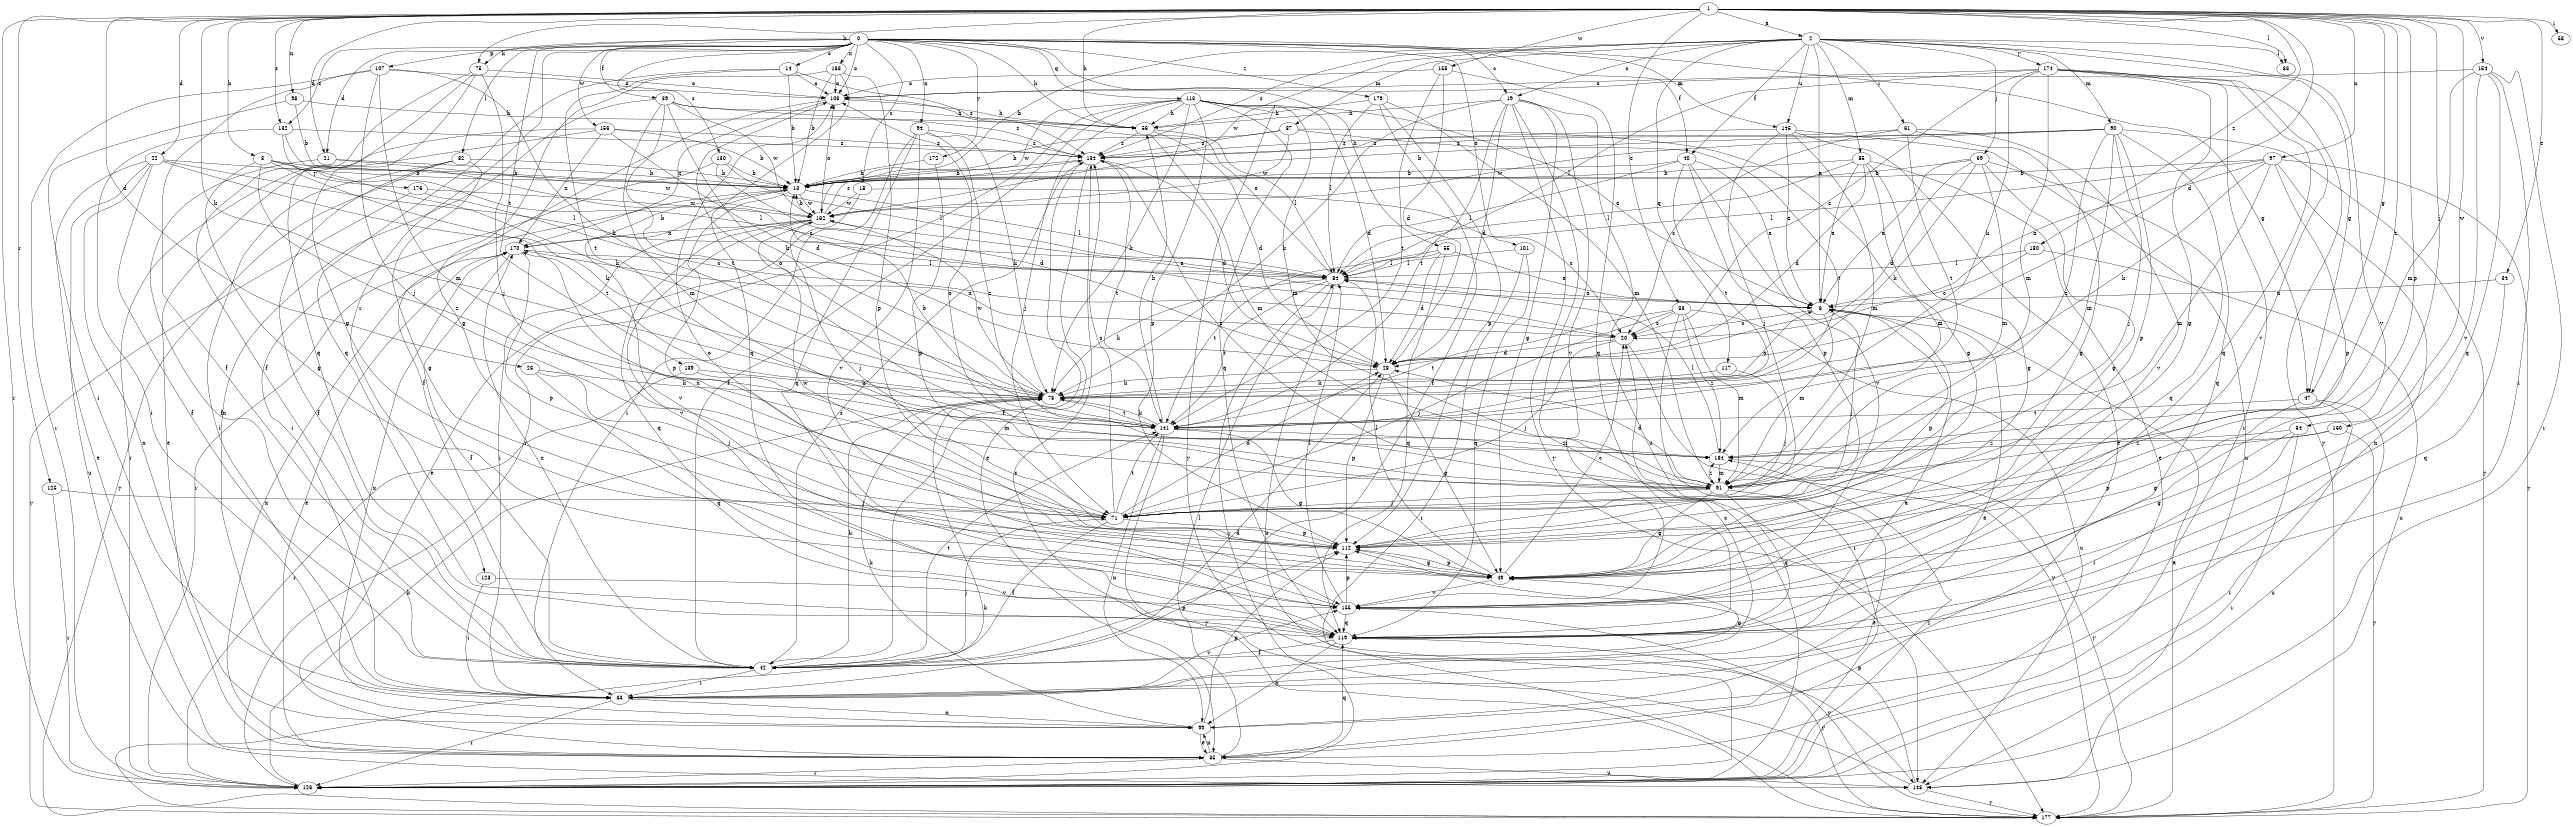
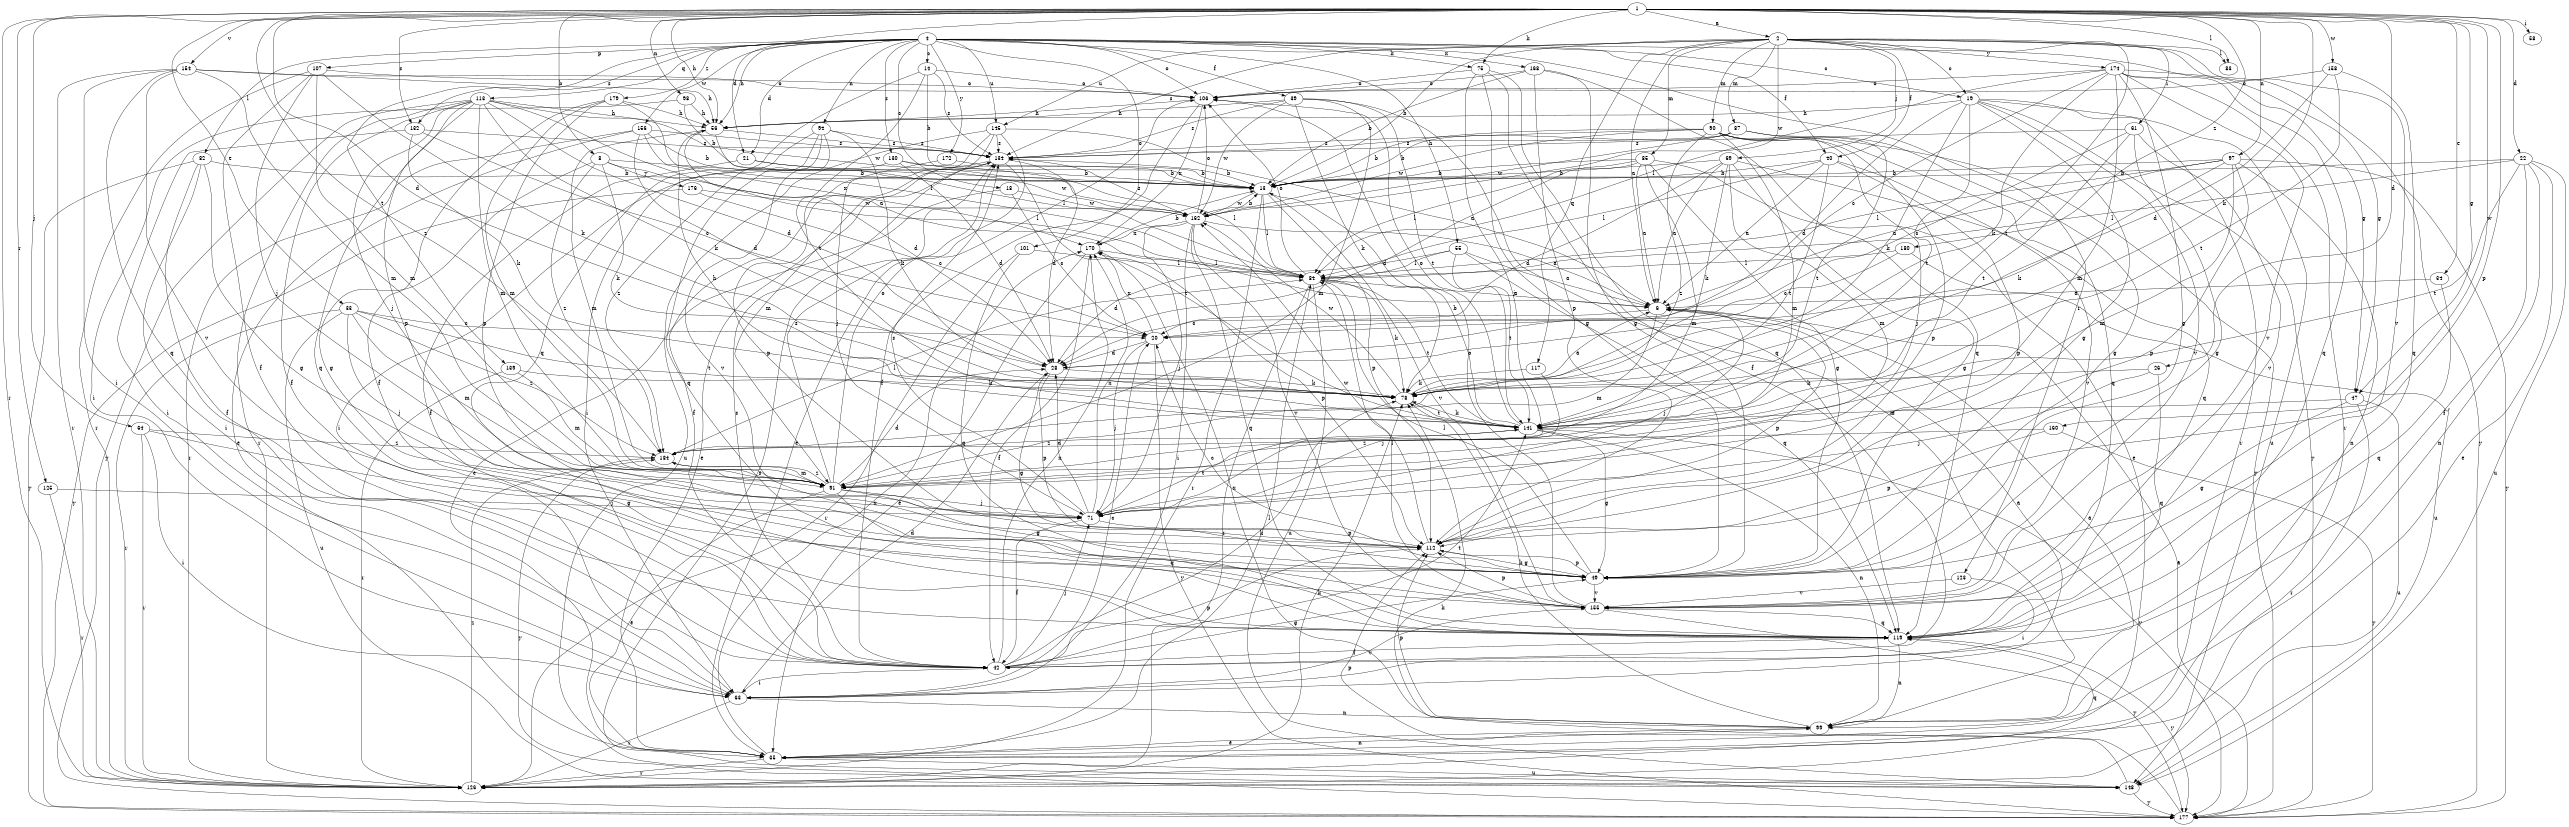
node "0": label "0" -> "4"
edge "154" -> "56": added, label "h"
edge "2" -> "141": added, label "t"
